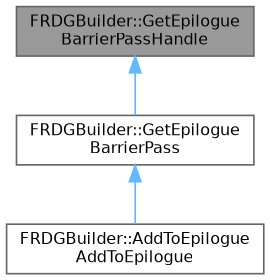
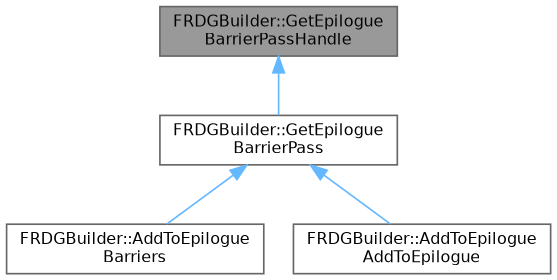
node "FRDGBuilder::AddToEpilogue Barriers": added
